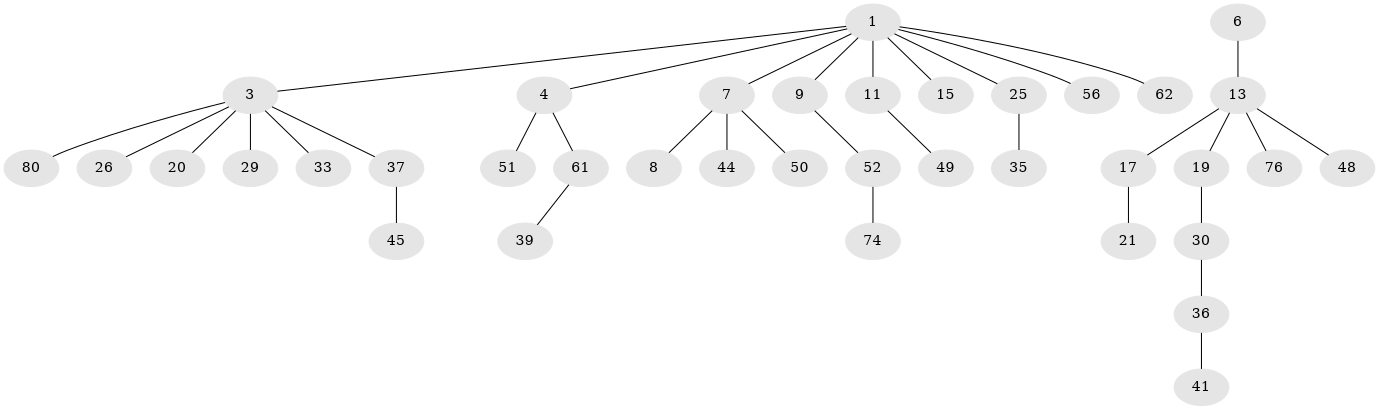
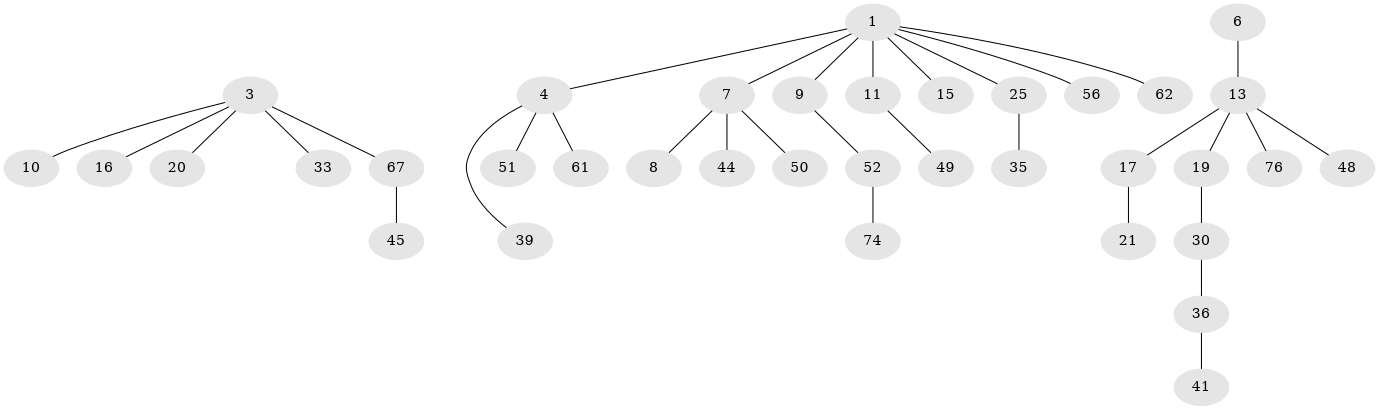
edge "1" -- "3": removed
node "80": label "80" -> "10"
node "26": label "26" -> "16"
node "29": removed
node "37": label "37" -> "67"
edge "61" -- "39": now "4" -- "39"
